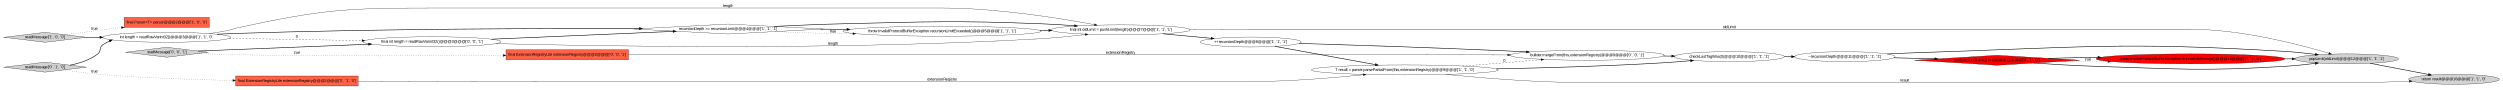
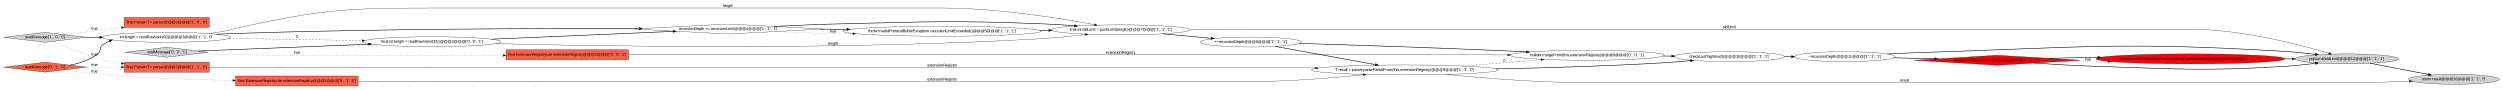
node "readMessage['0', '1', '0']": fillcolor lightgray -> tomato
node "final Parser<T> parser@@@2@@@['1', '1', '0']": added
